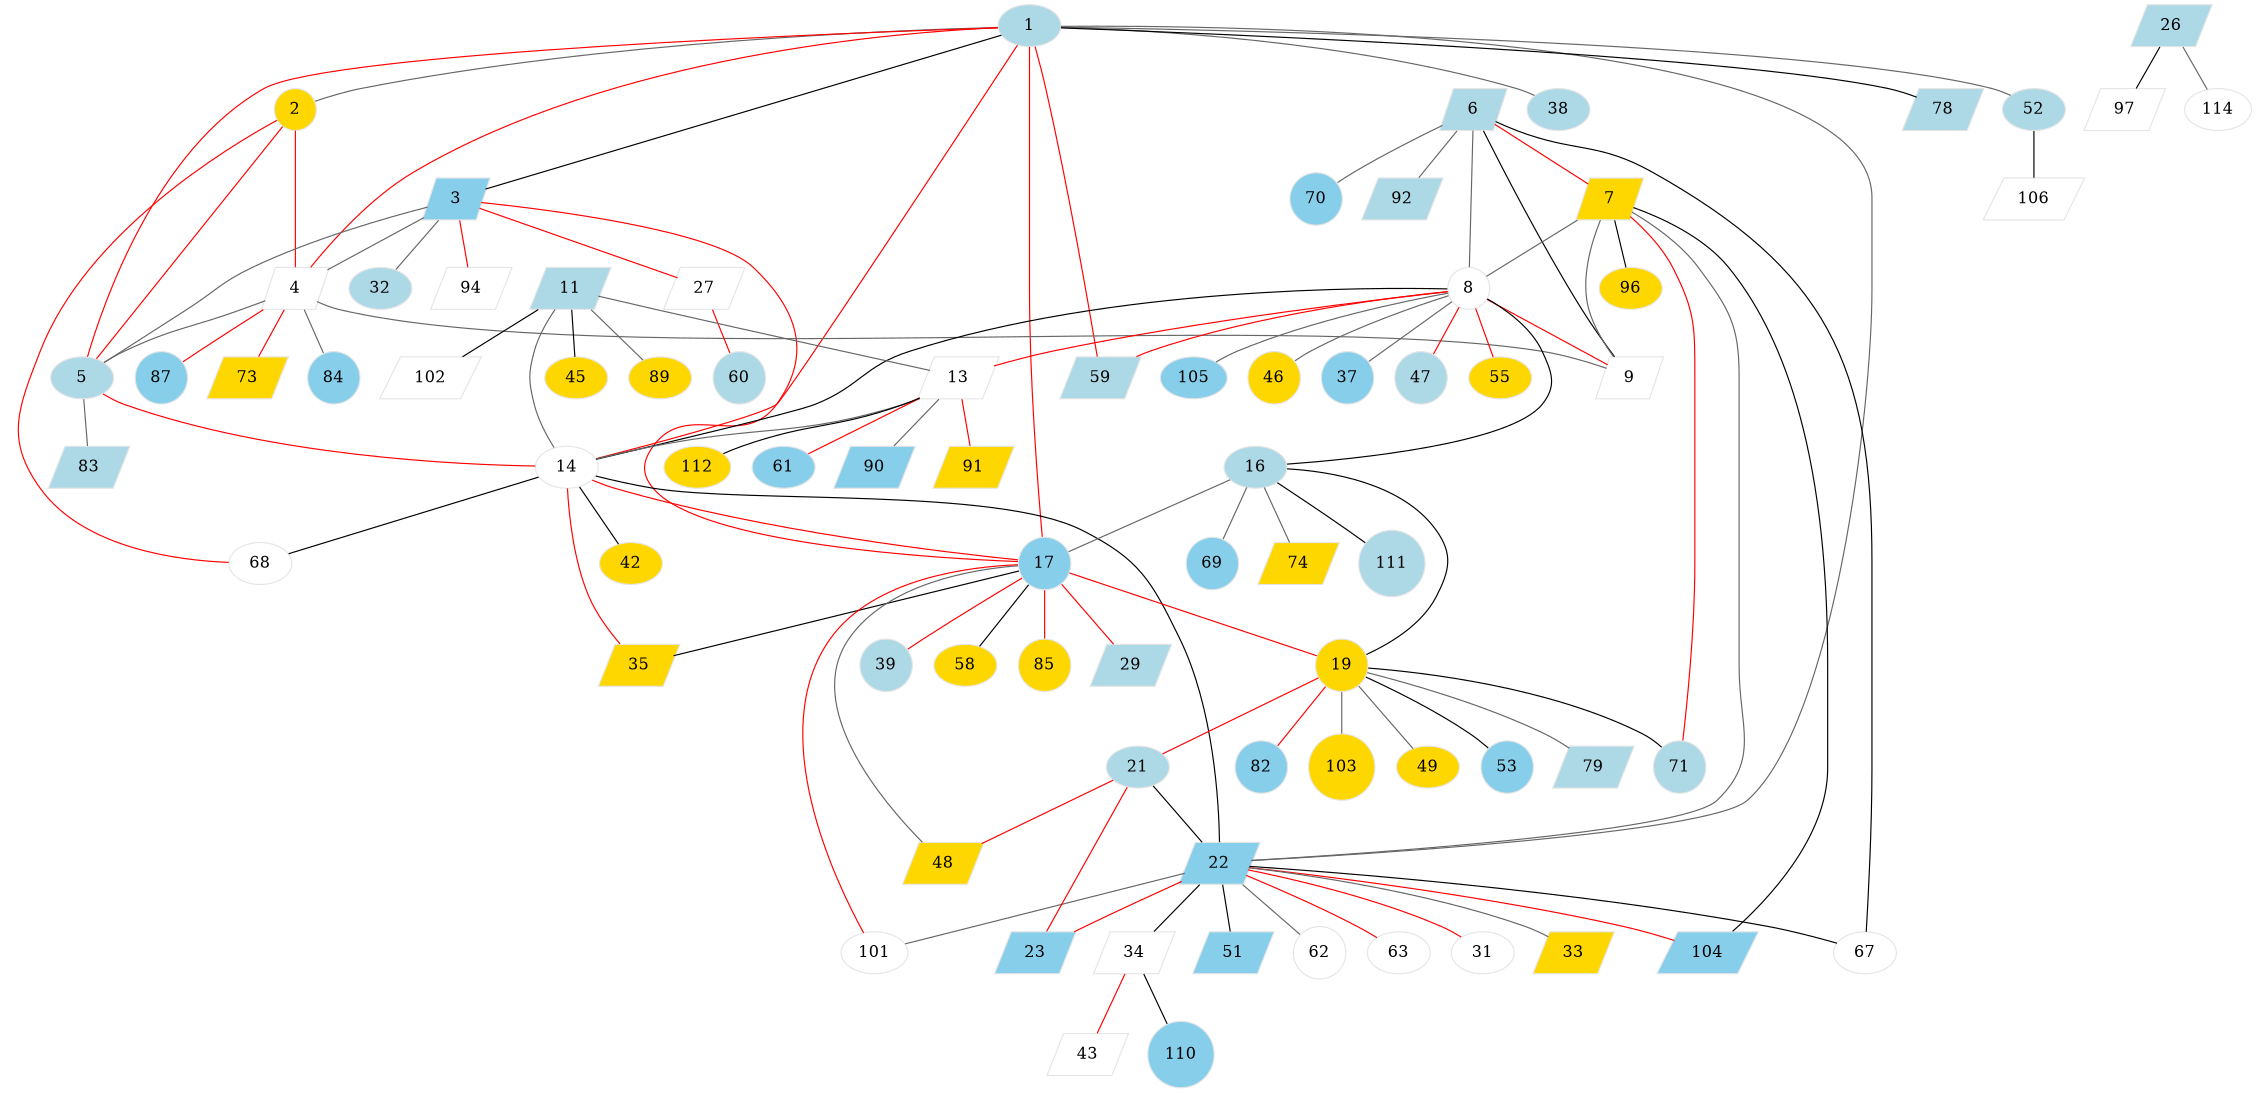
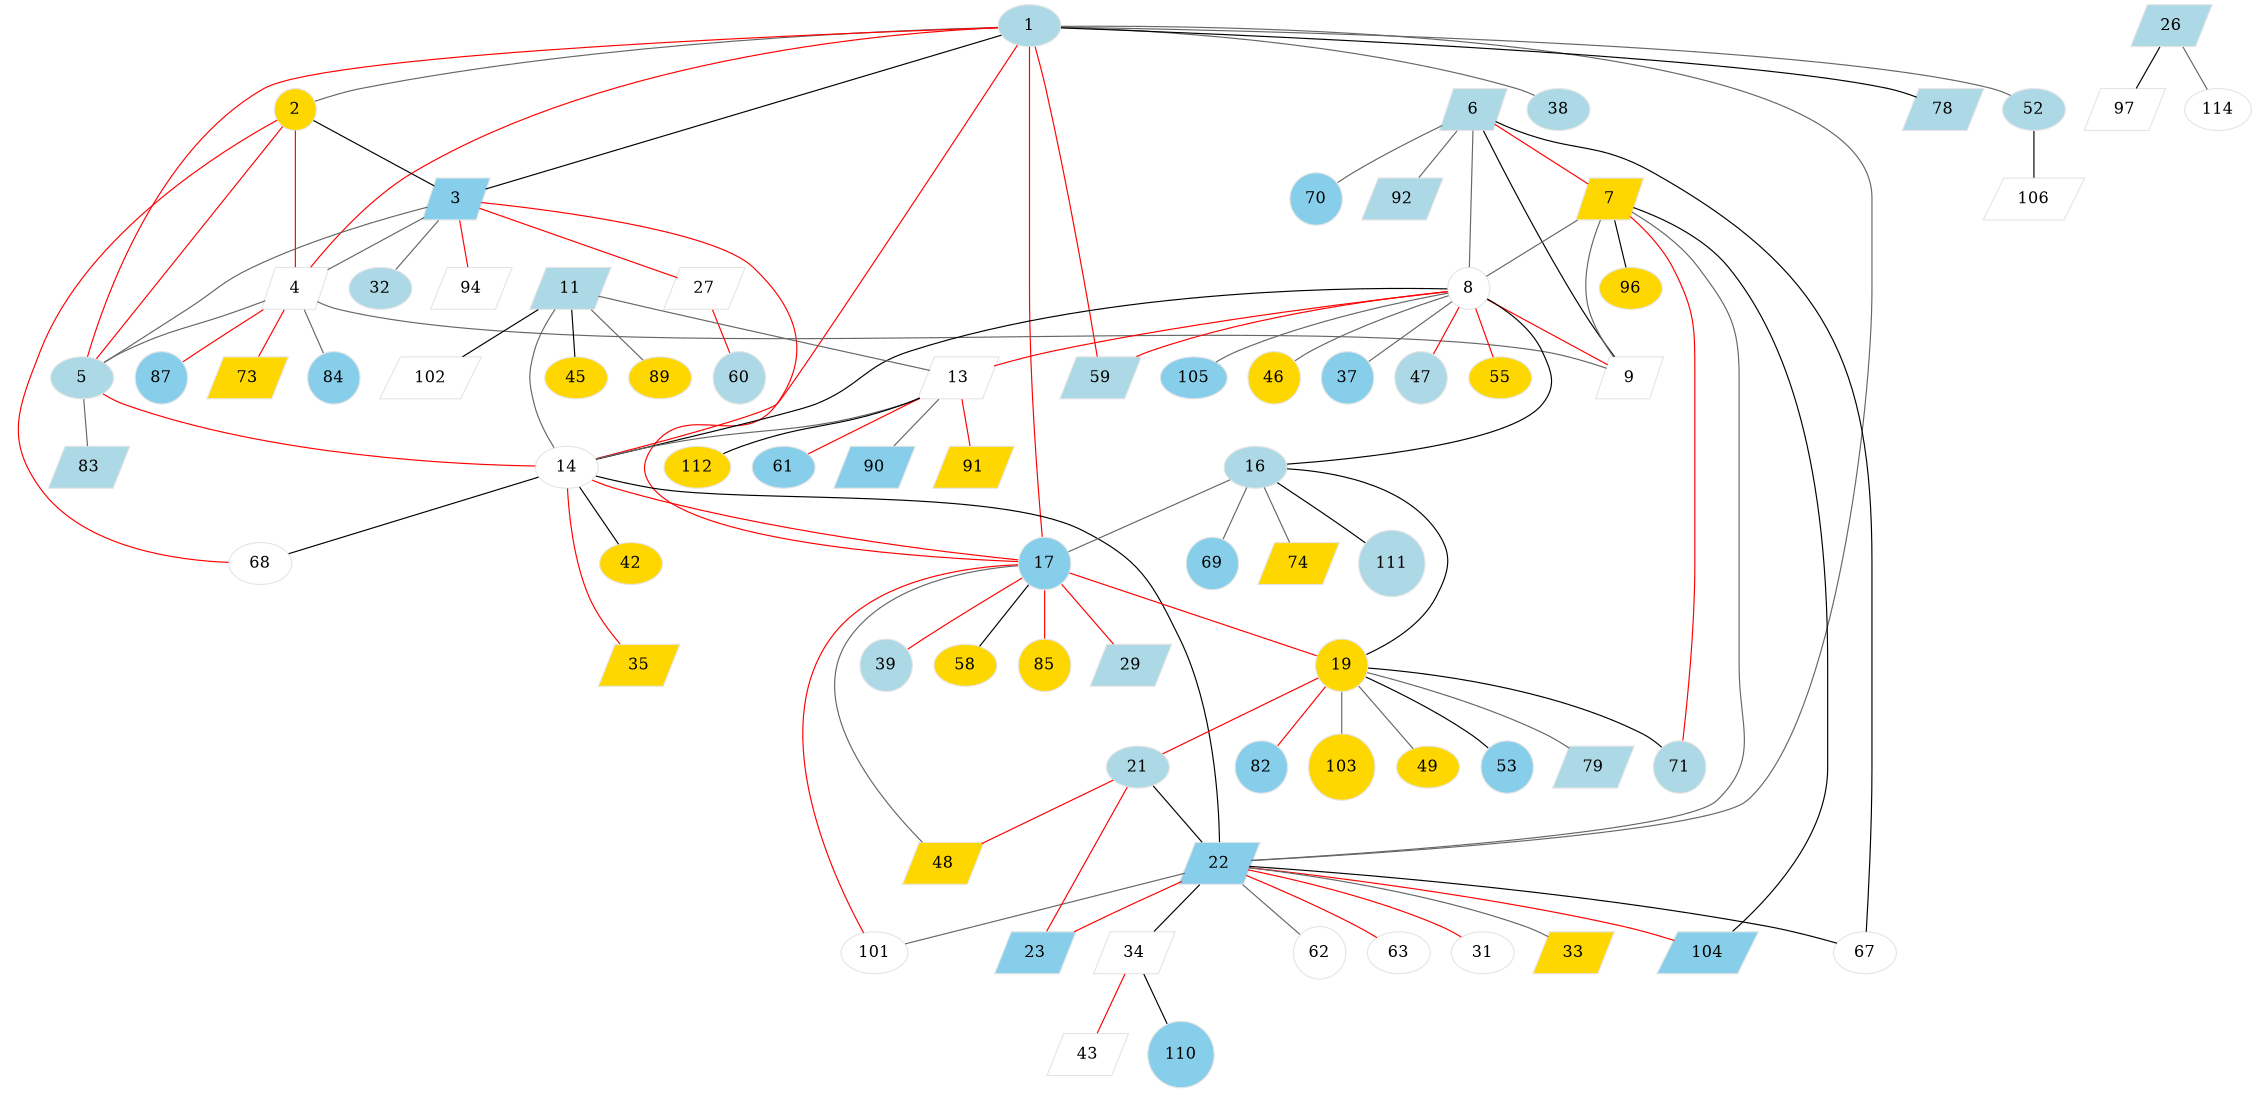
edge "2" -- "3": added
edge "17" -- "35": removed
node "51": removed
